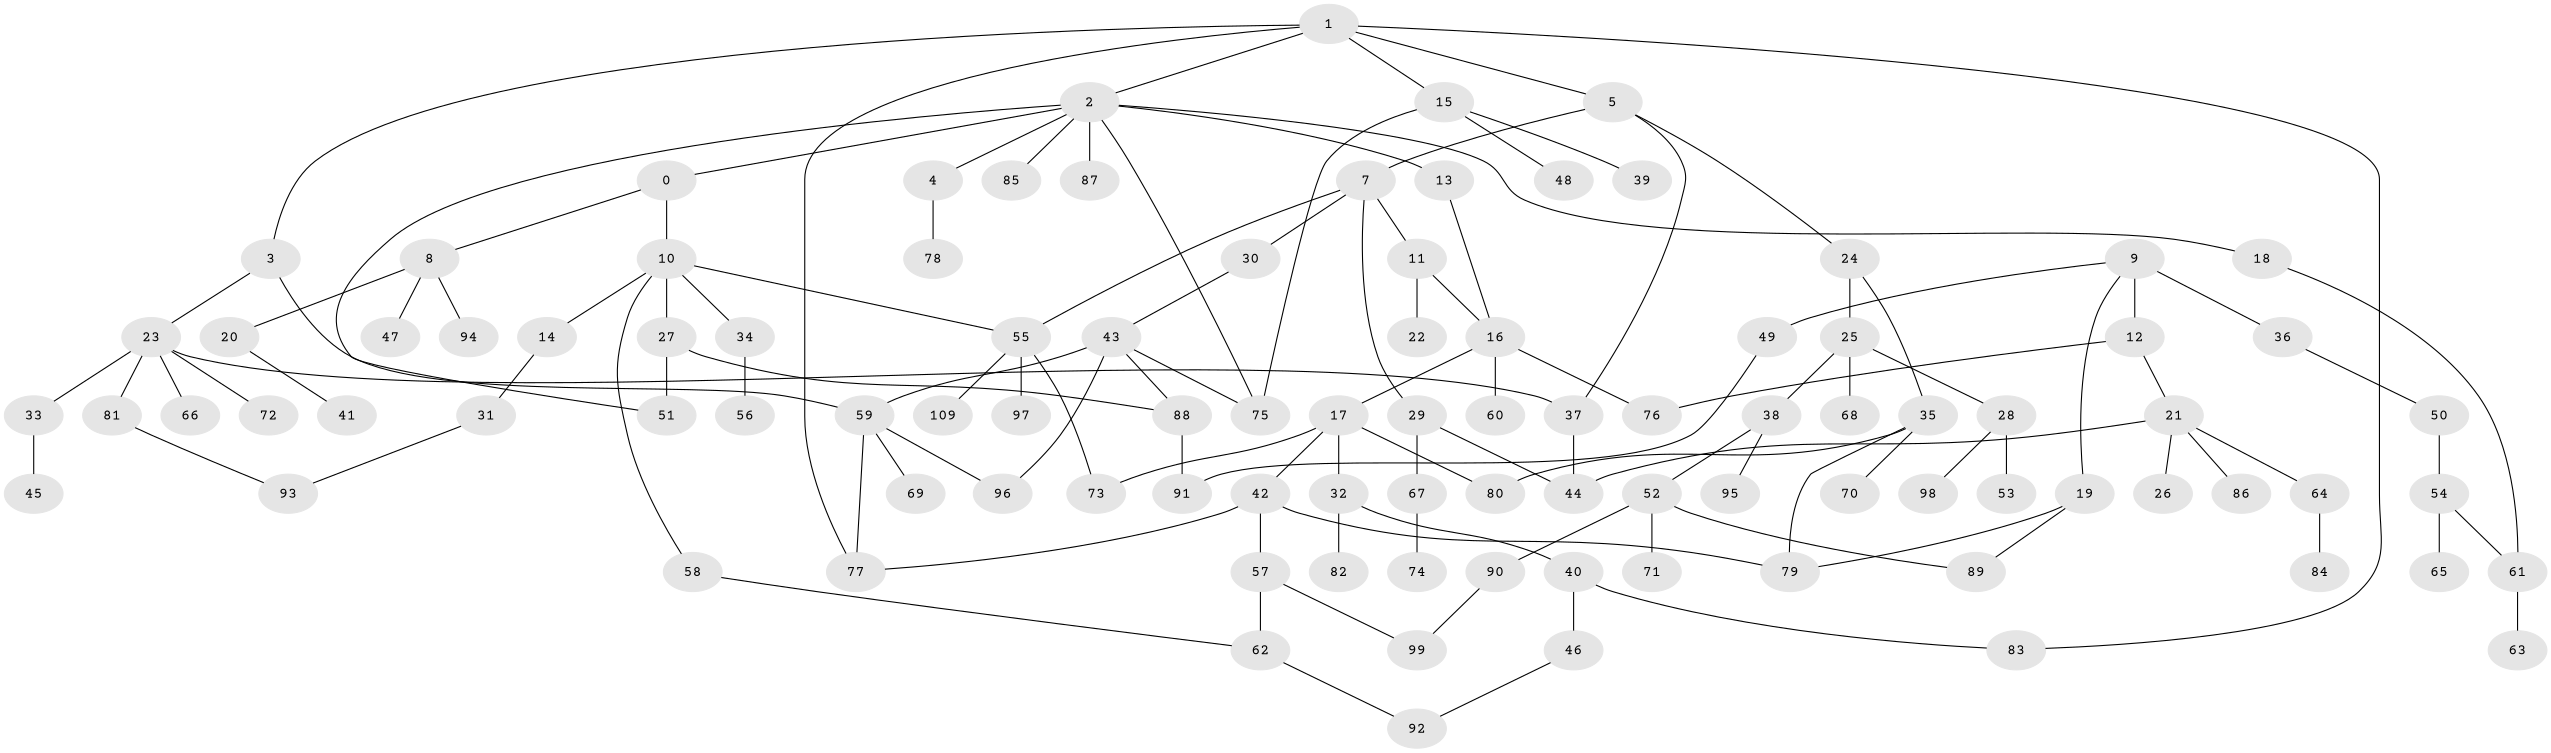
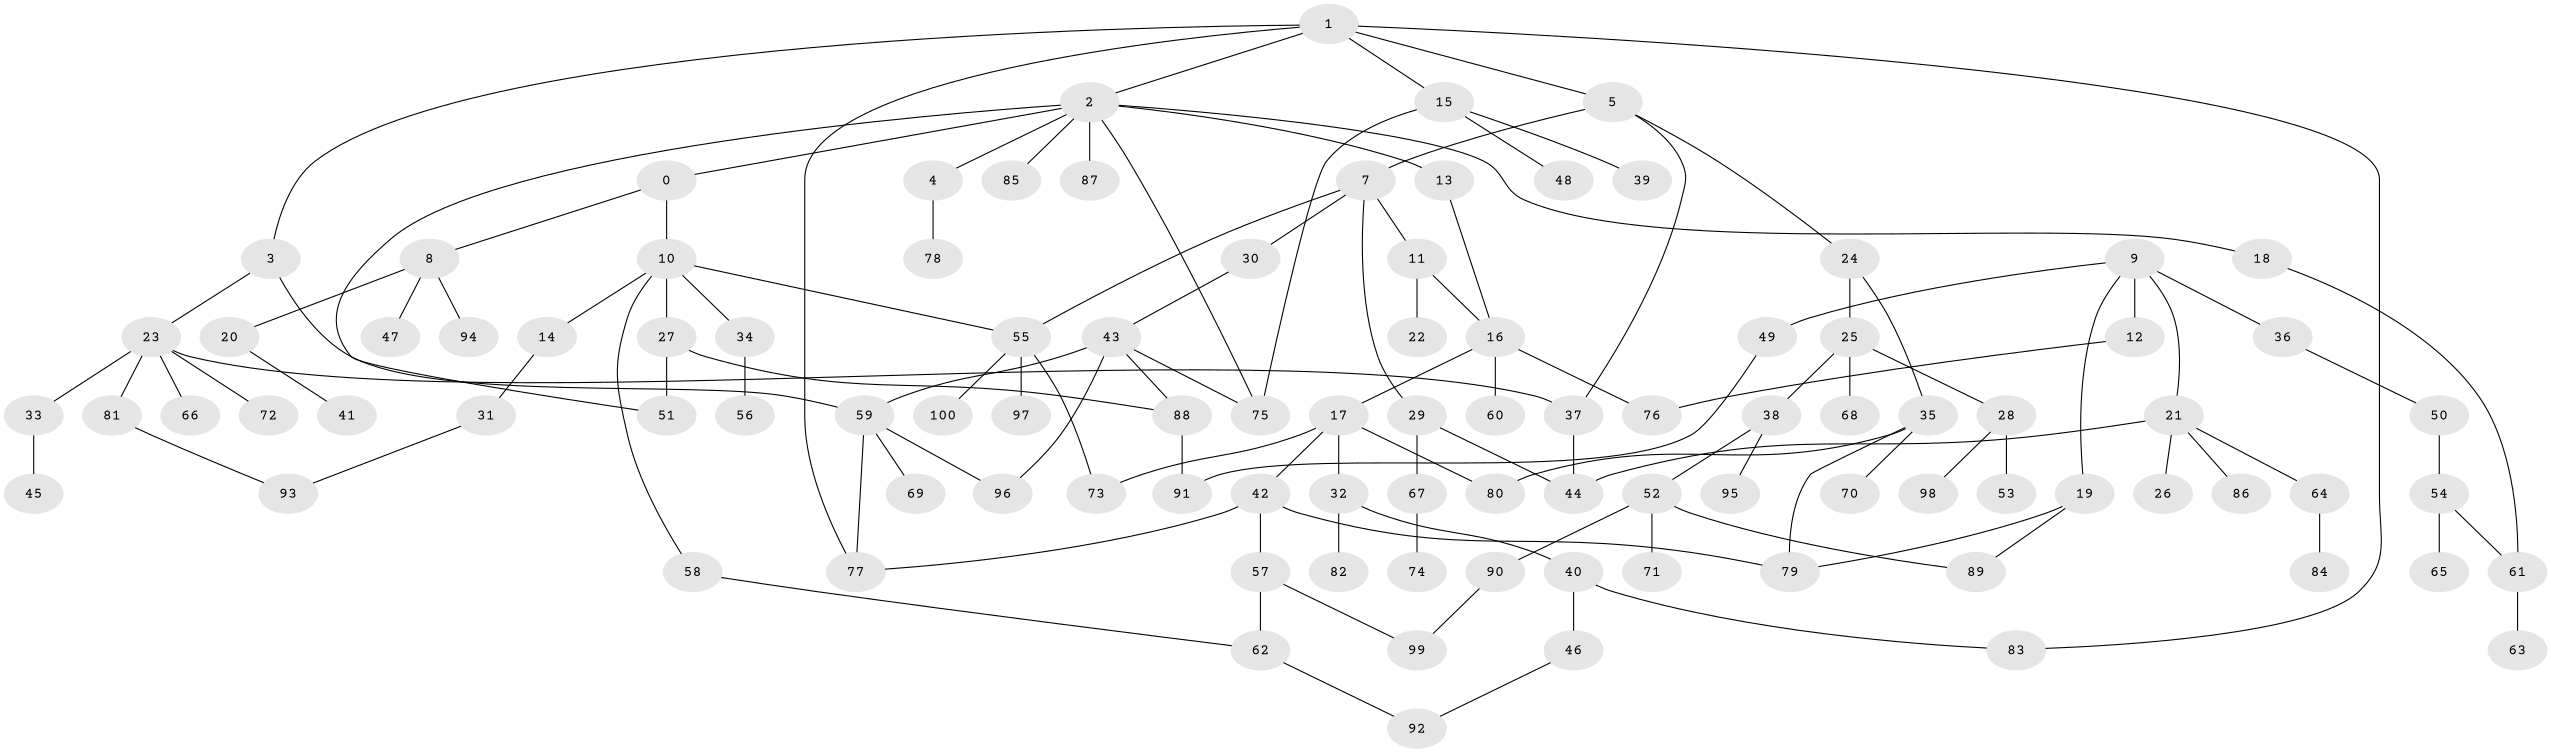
edge "12" -- "21": now "9" -- "21"
node "109": label "109" -> "100"
